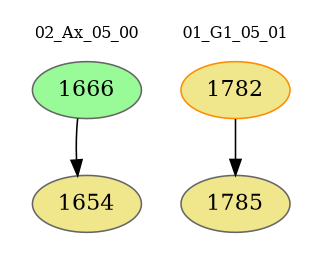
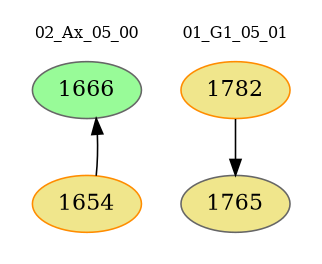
edge "1666" -> "1654": reversed
node "1654": color gray40 -> darkorange
node "1785": label "1785" -> "1765"
